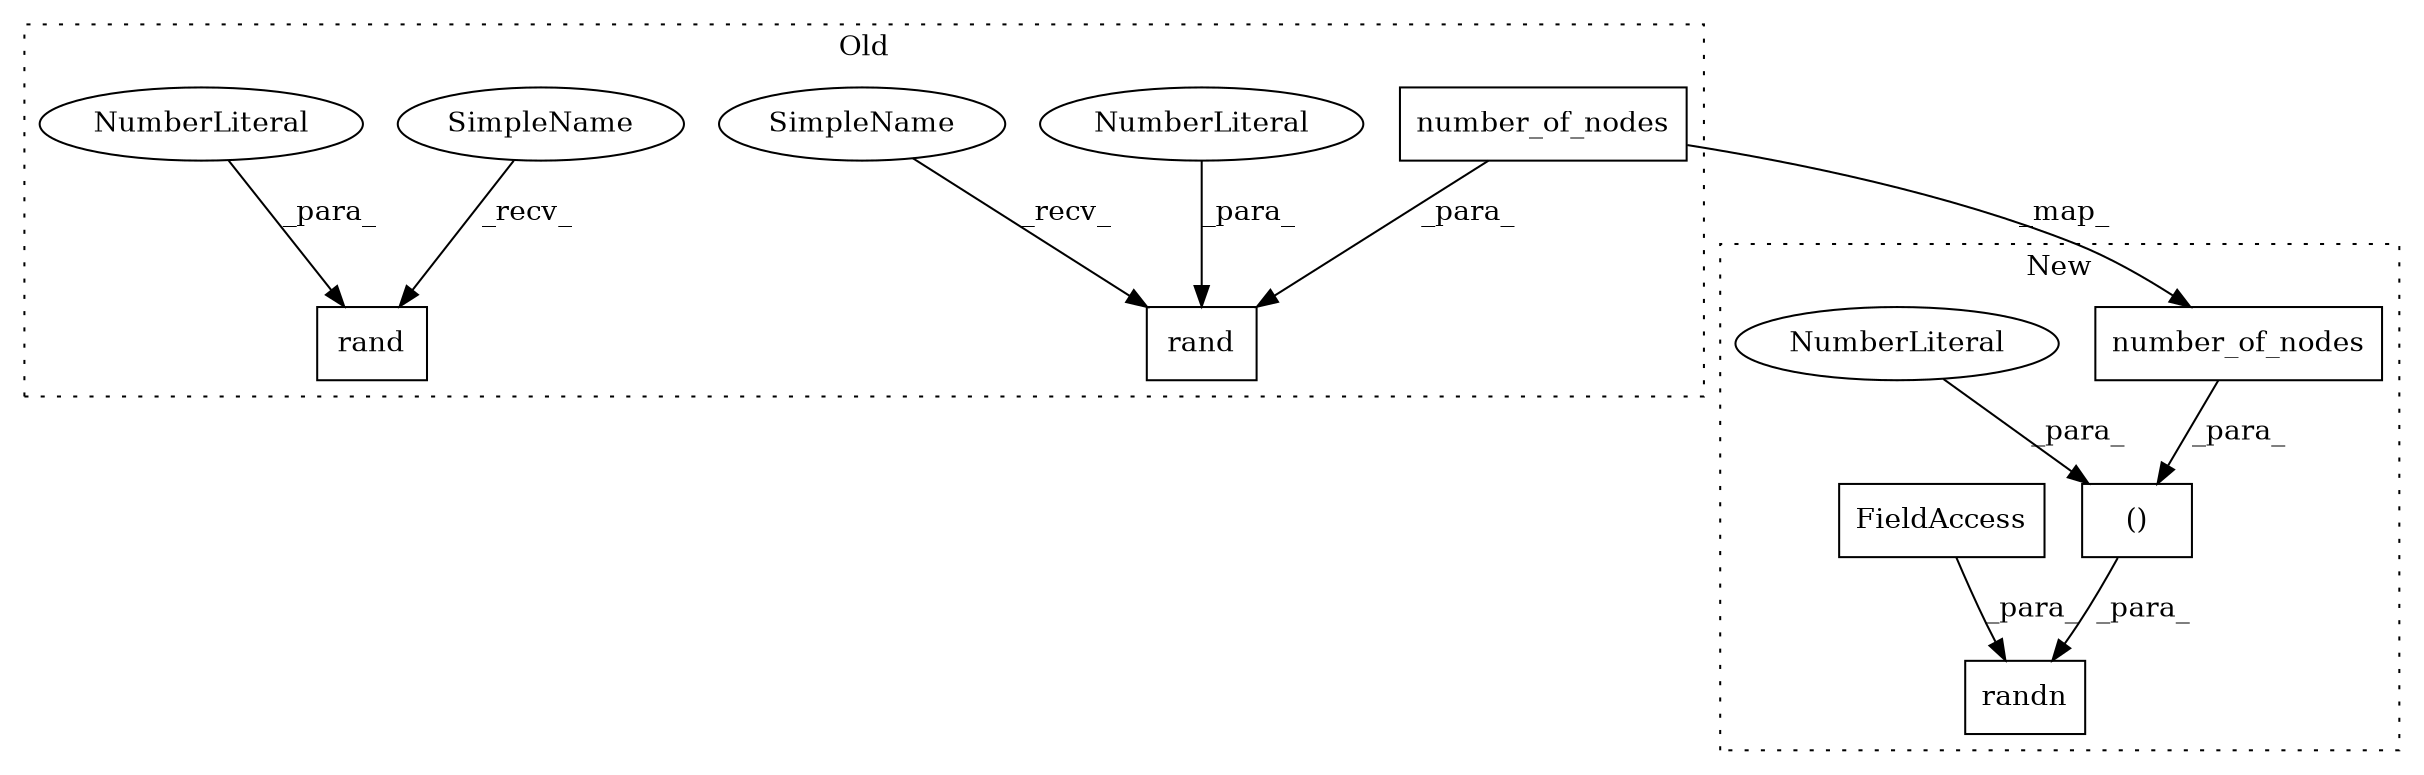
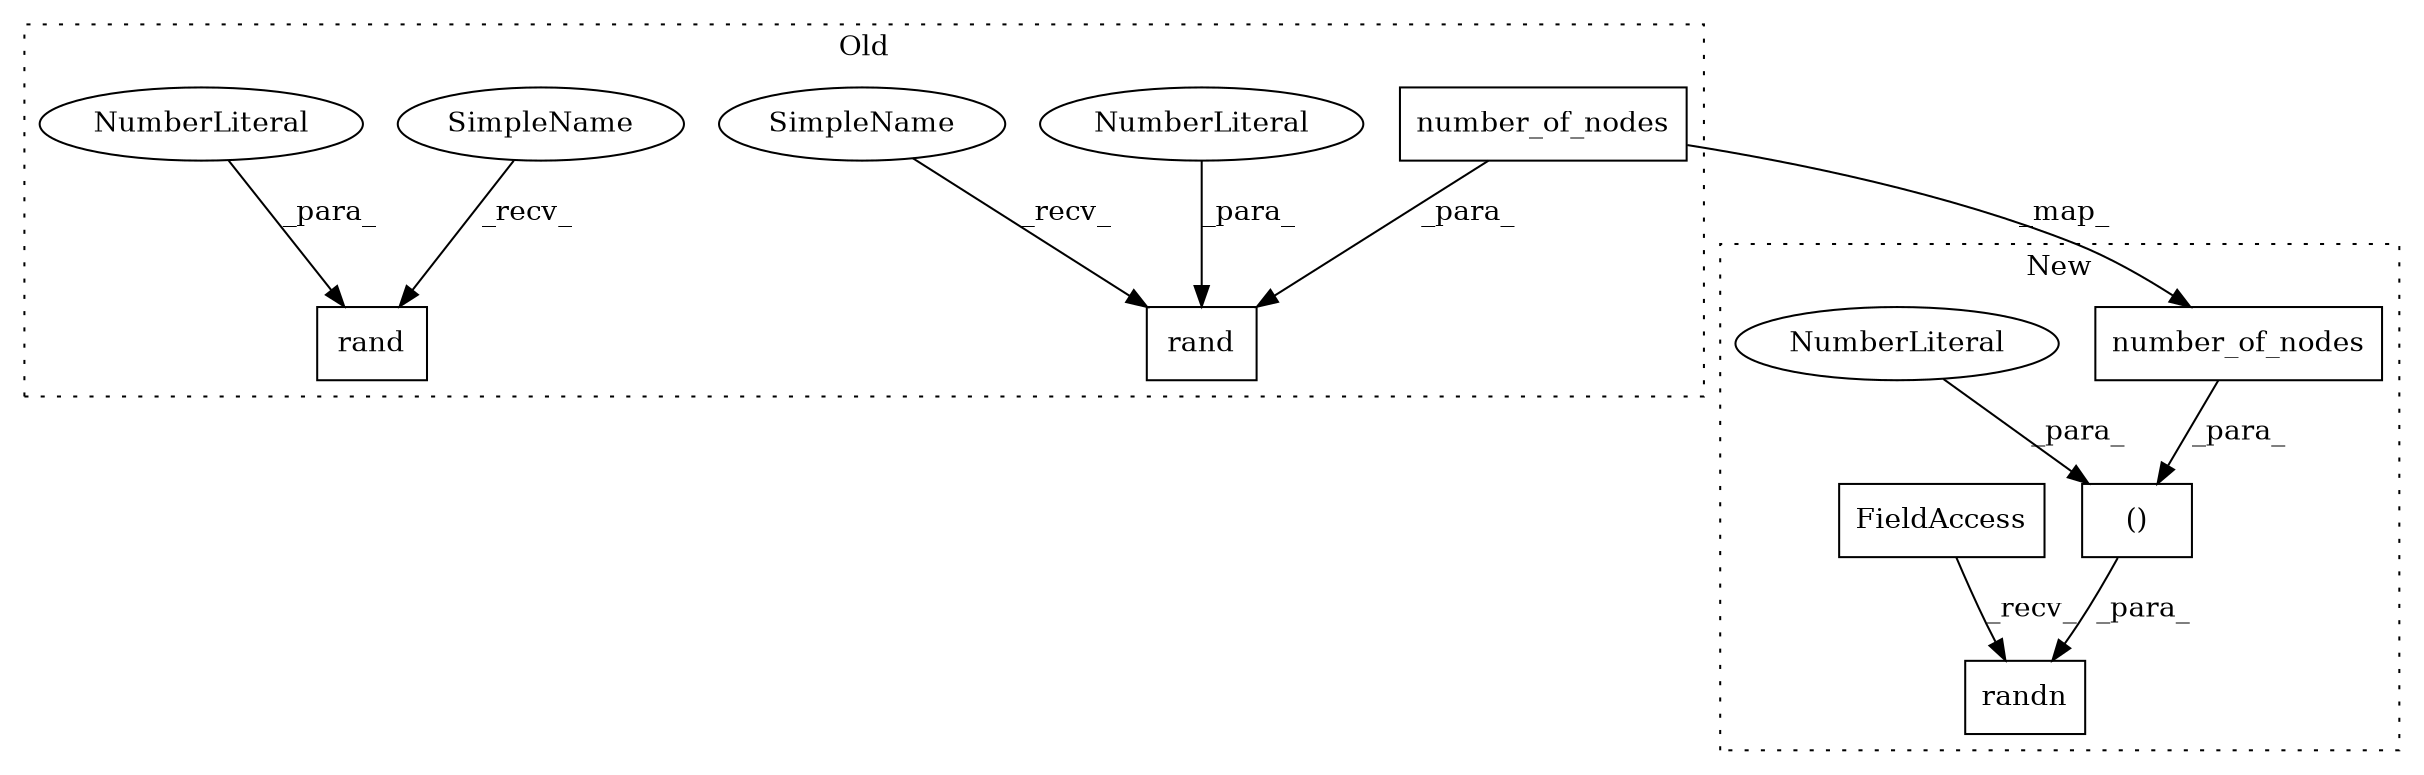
edge "FieldAccess" -> "randn": label "_para_" -> "_recv_"
